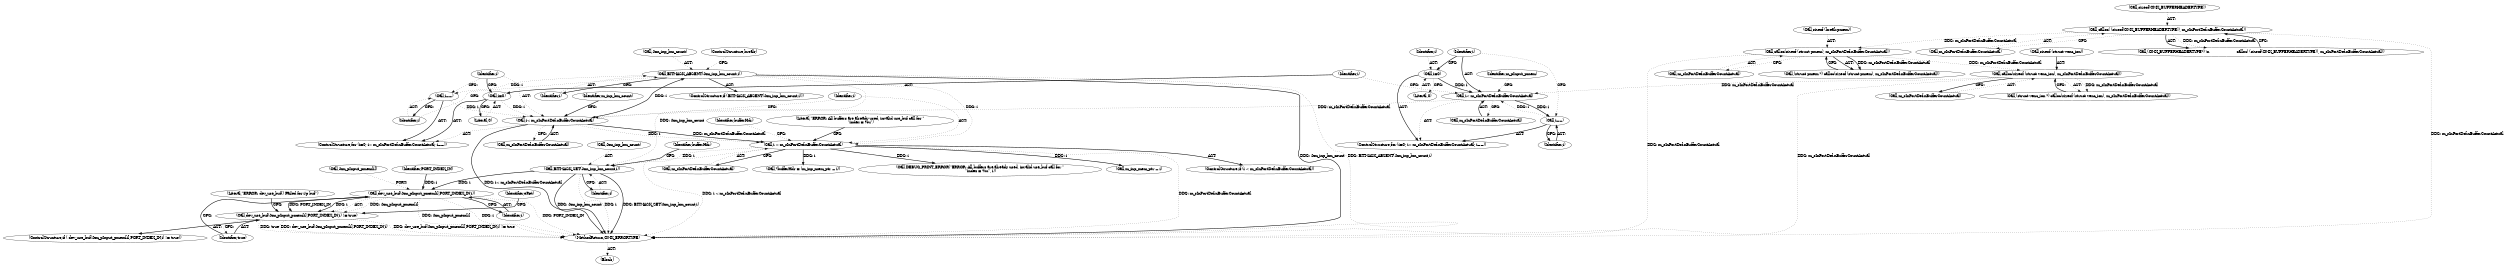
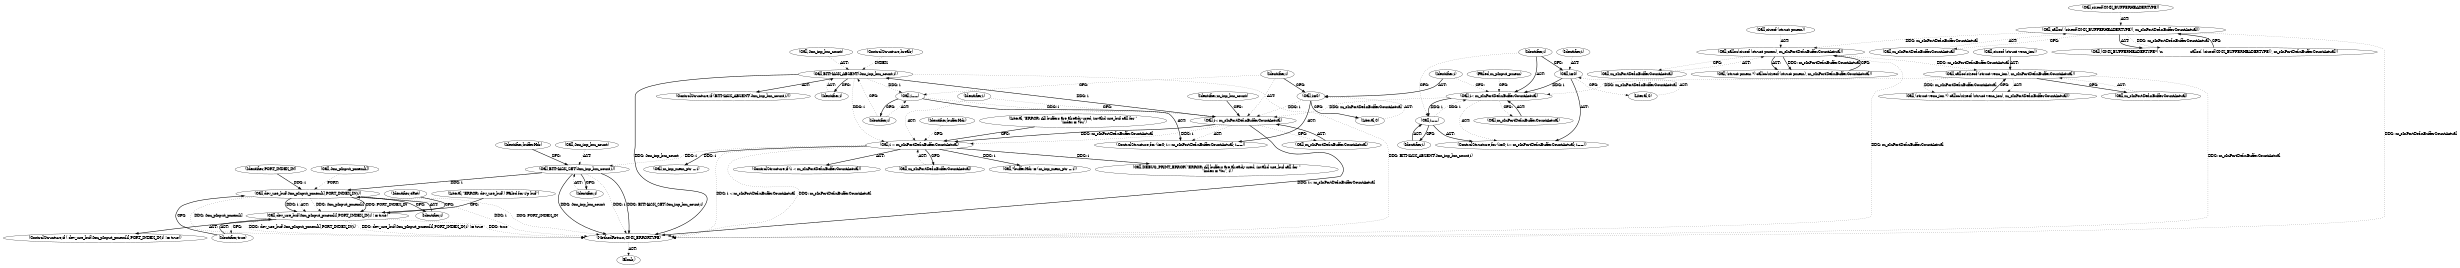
node "(Call,sizeof (break pmem))": label "(Call,sizeof (break pmem))" -> "(Call,sizeof (struct pmem))"
edge "(ControlStructure,break;)" -> "(Call,BITMASK_ABSENT(&m_inp_bm_count,i))": label "CFG: " -> "INDEX: "
node "(Identifier,m_pInput_pmem)": label "(Identifier,m_pInput_pmem)" -> "(Failed,m_pInput_pmem)"
edge "(Call,BITMASK_ABSENT(&m_inp_bm_count,i))" -> "(Call,BITMASK_SET(&m_inp_bm_count,i))": removed, label "DDG: &m_inp_bm_count"
